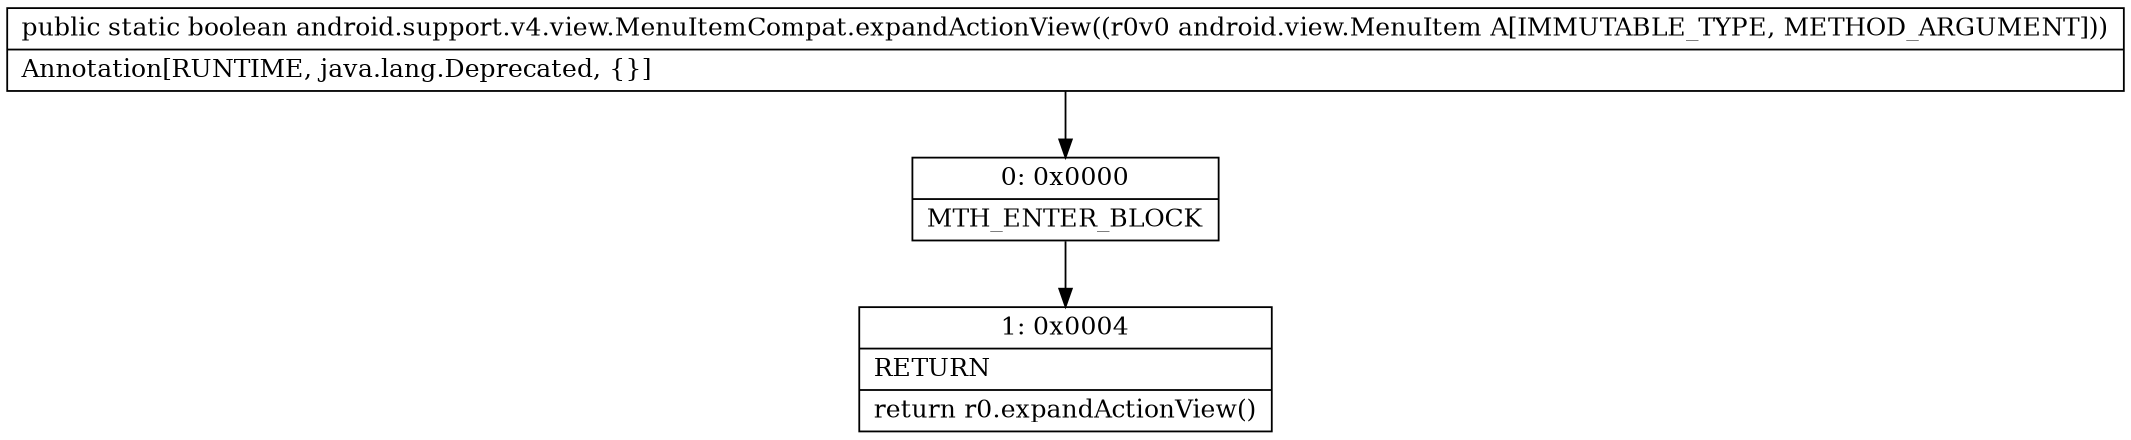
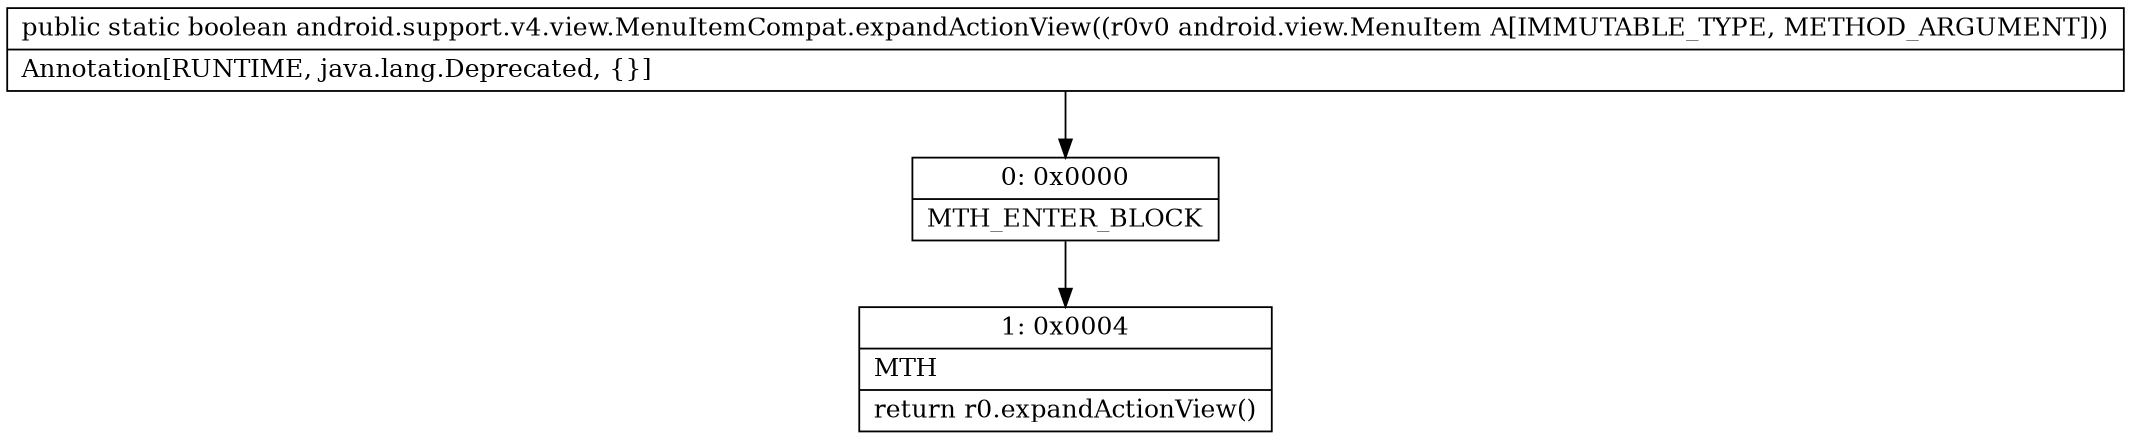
node "1: 0x0004": text "RETURN" -> "MTH"
